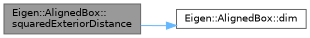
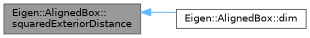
edge "Eigen::AlignedBox:: squaredExteriorDistance" -> "Eigen::AlignedBox::dim": reversed
